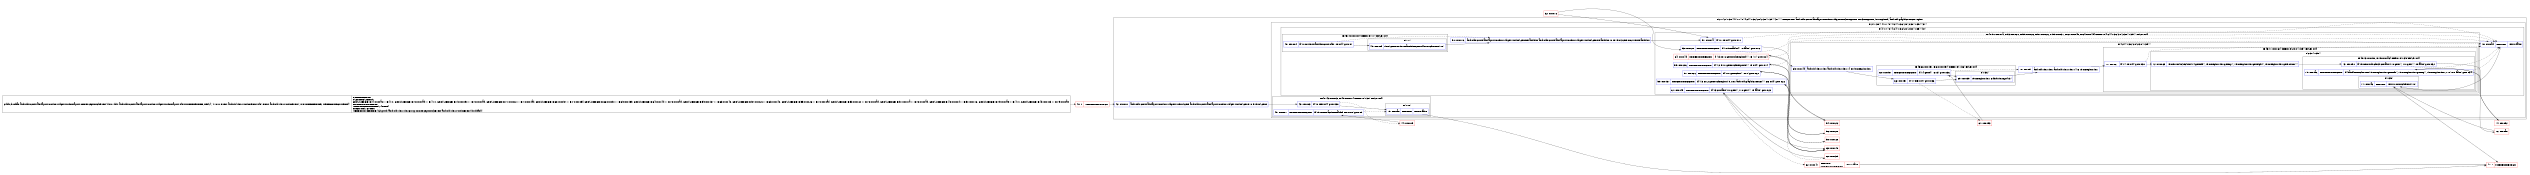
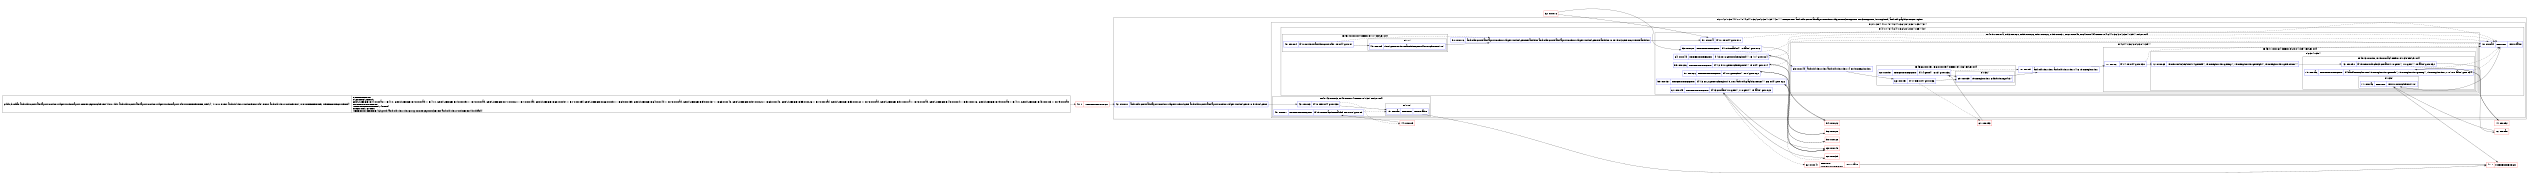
node "64: 0x004d": color red -> blue
